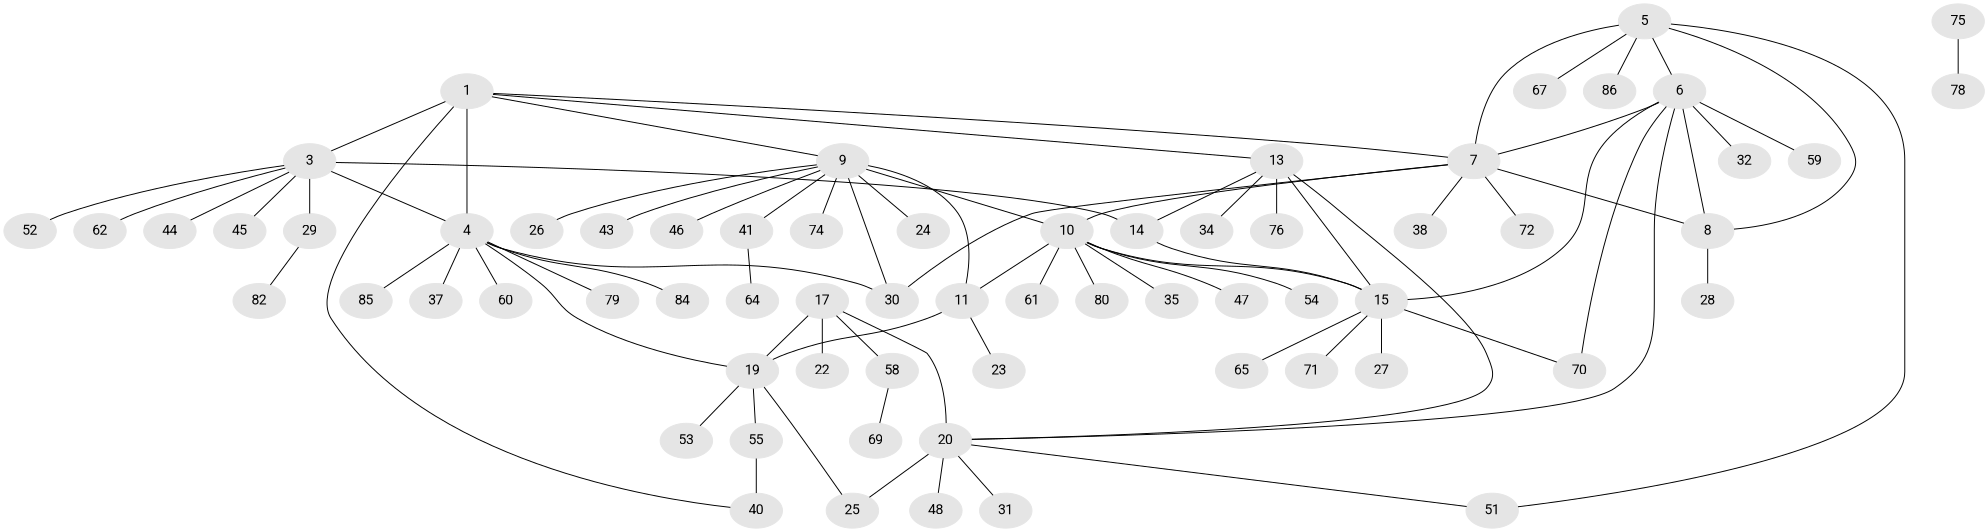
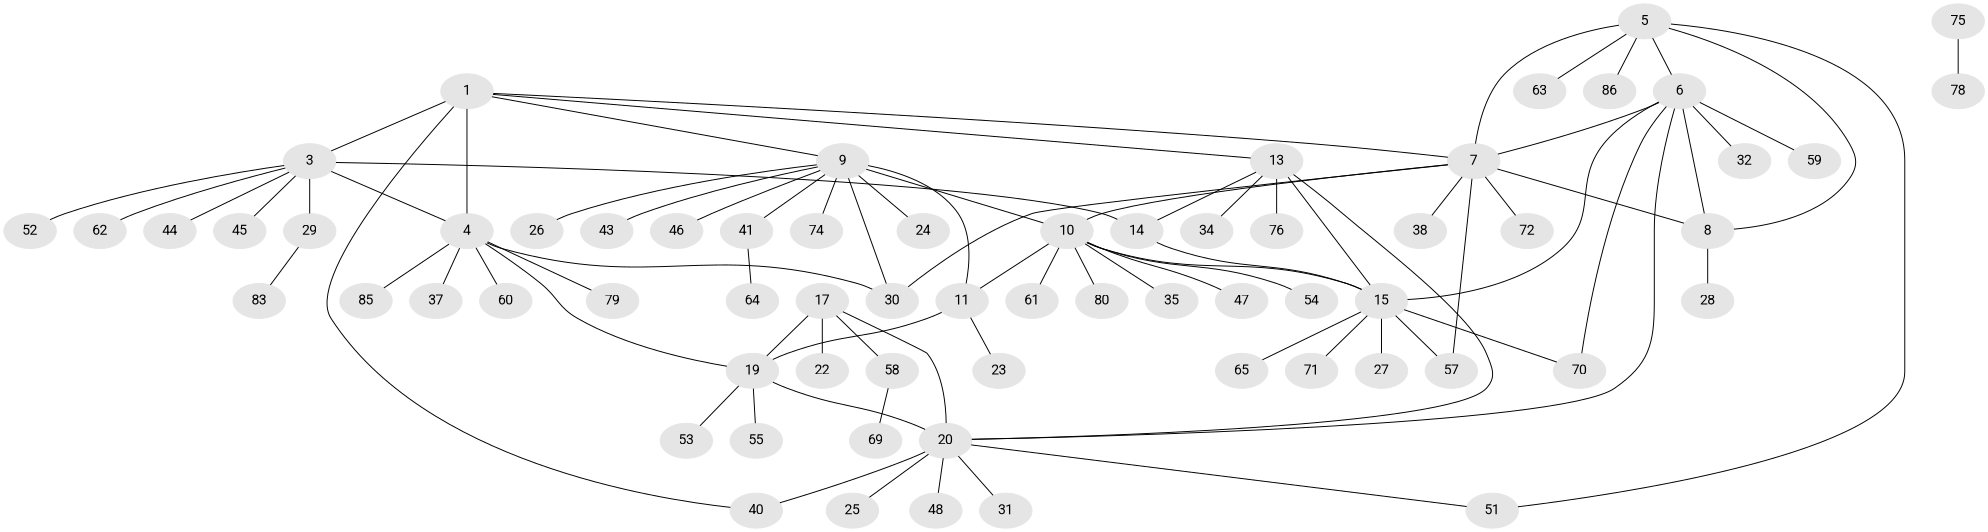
node "67": label "67" -> "63"
node "82": label "82" -> "83"
node "84": removed
node "57": added
edge "19" -- "25": now "19" -- "20"
edge "55" -- "40": now "20" -- "40"
